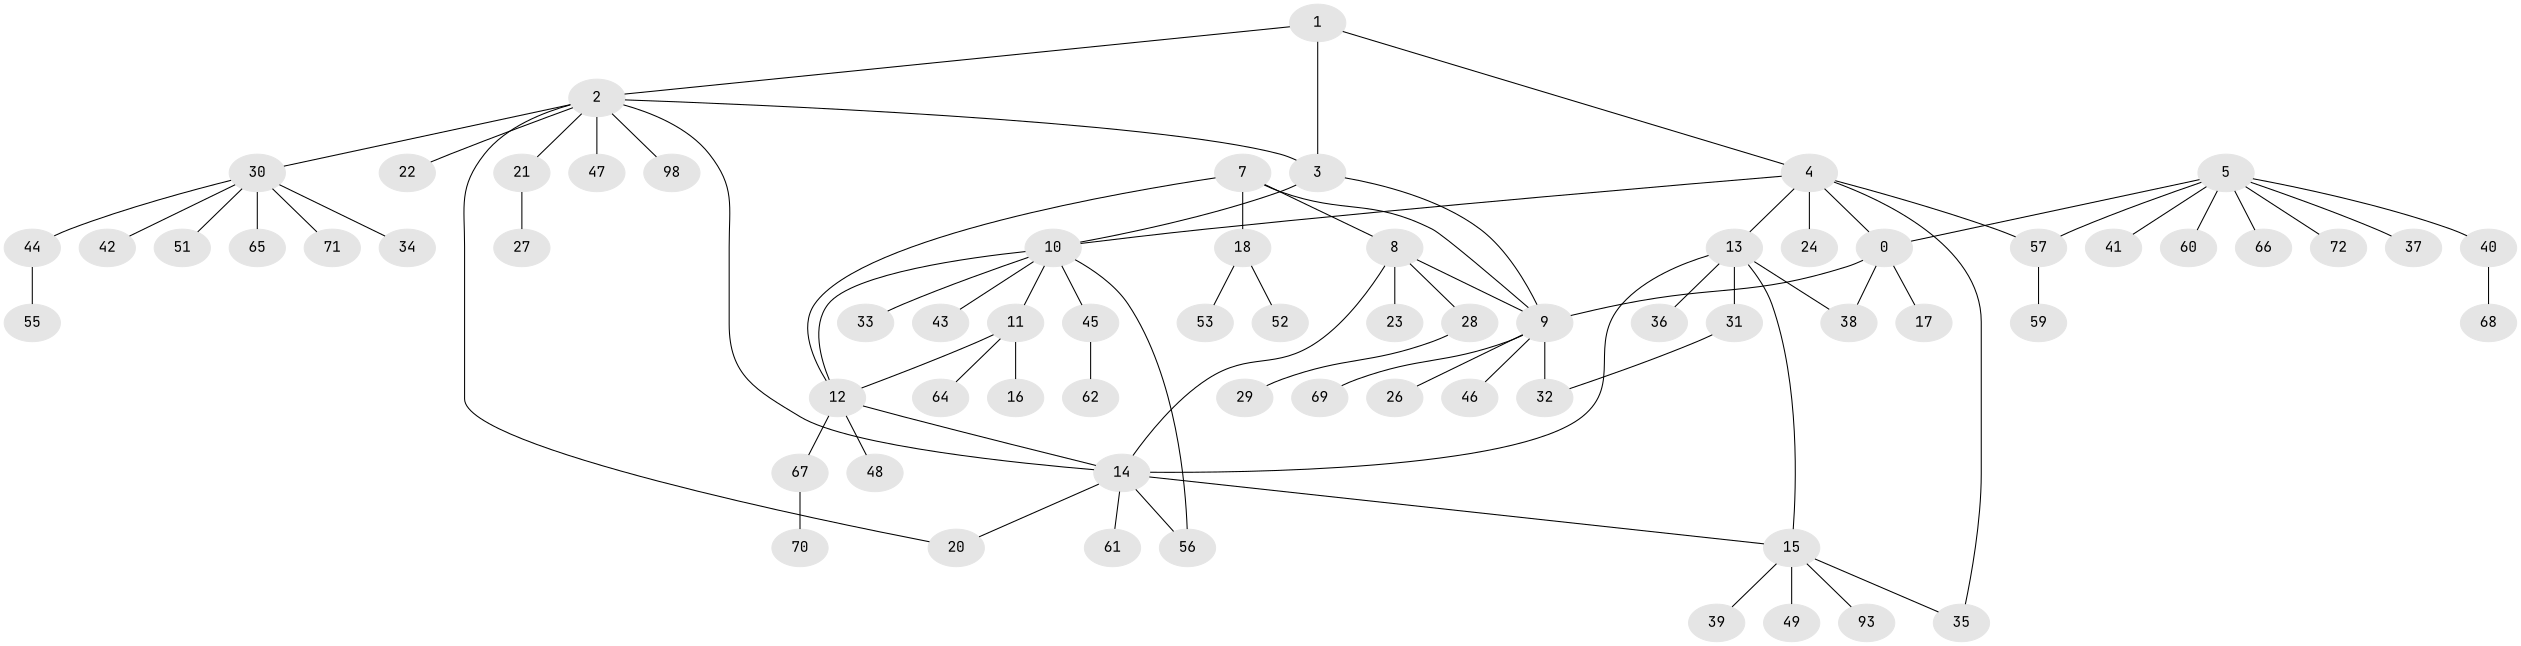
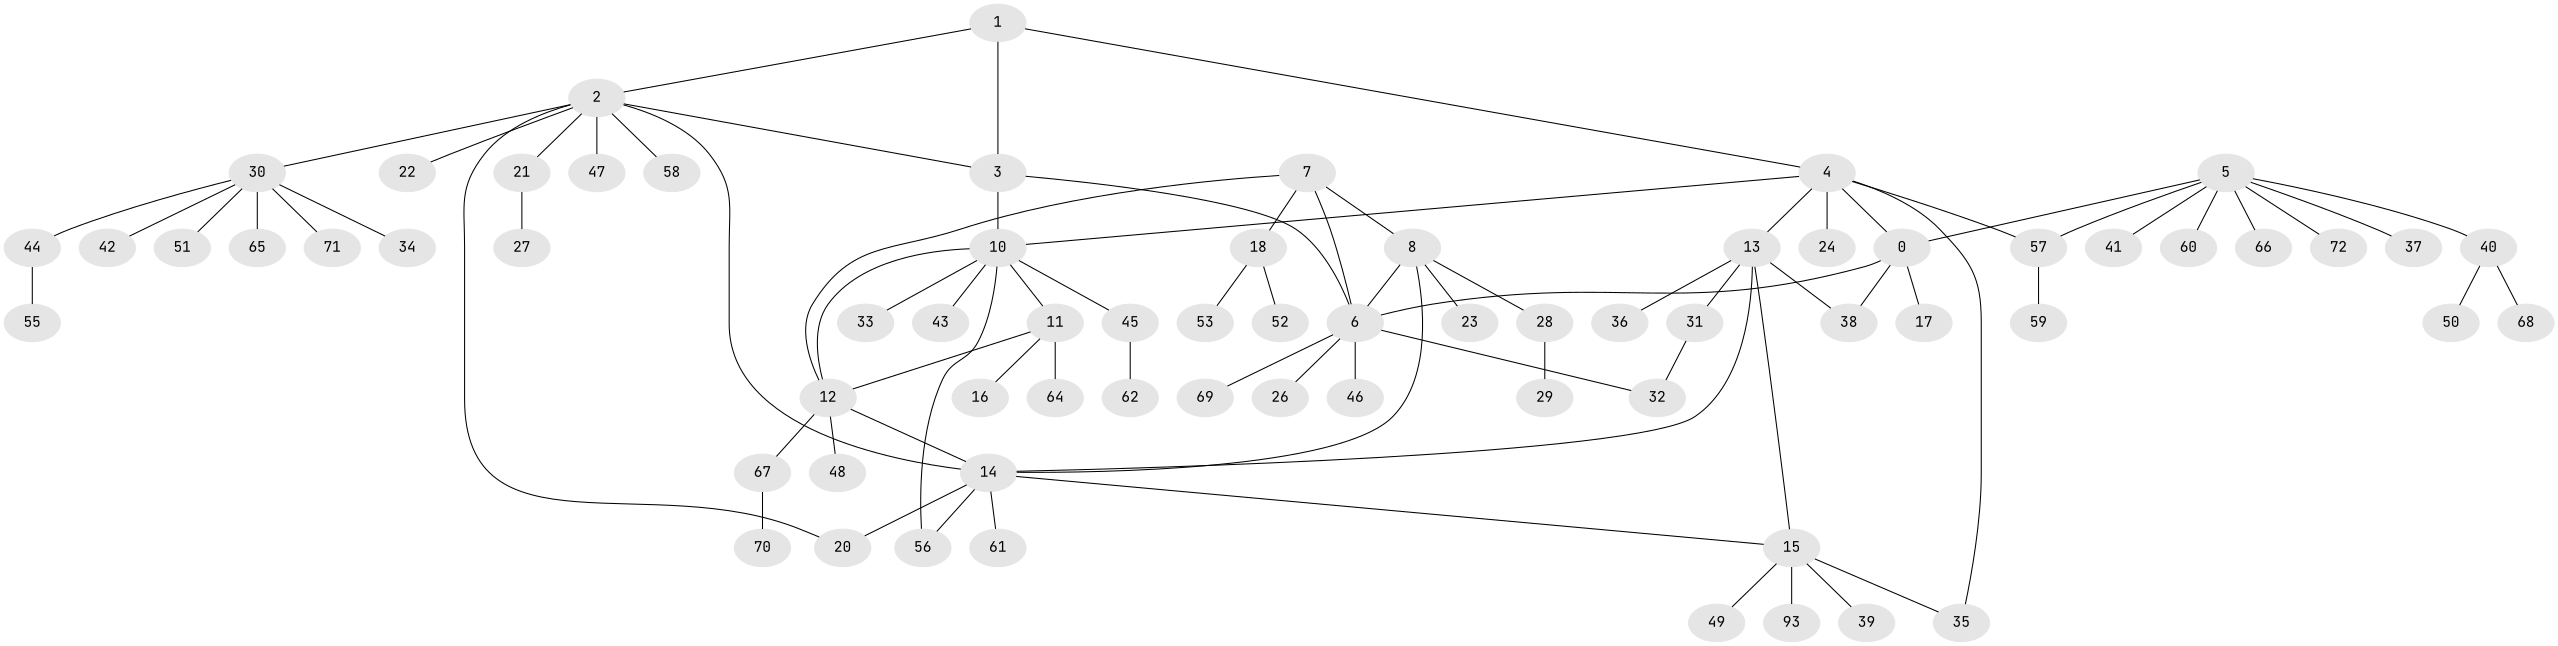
node "98": label "98" -> "58"
node "9": label "9" -> "6"
node "50": added
